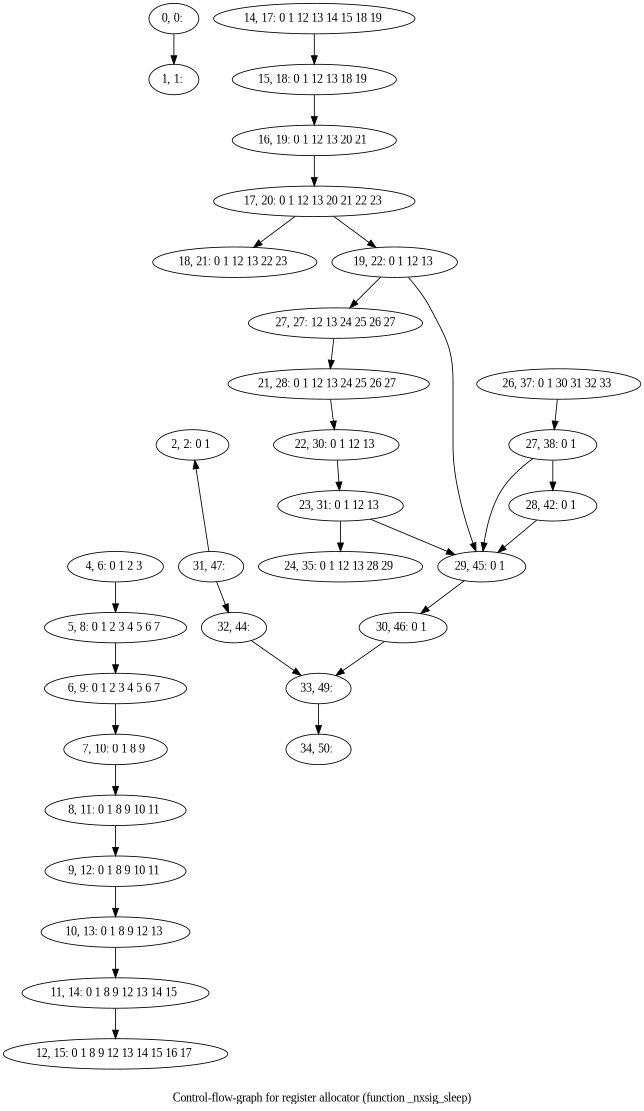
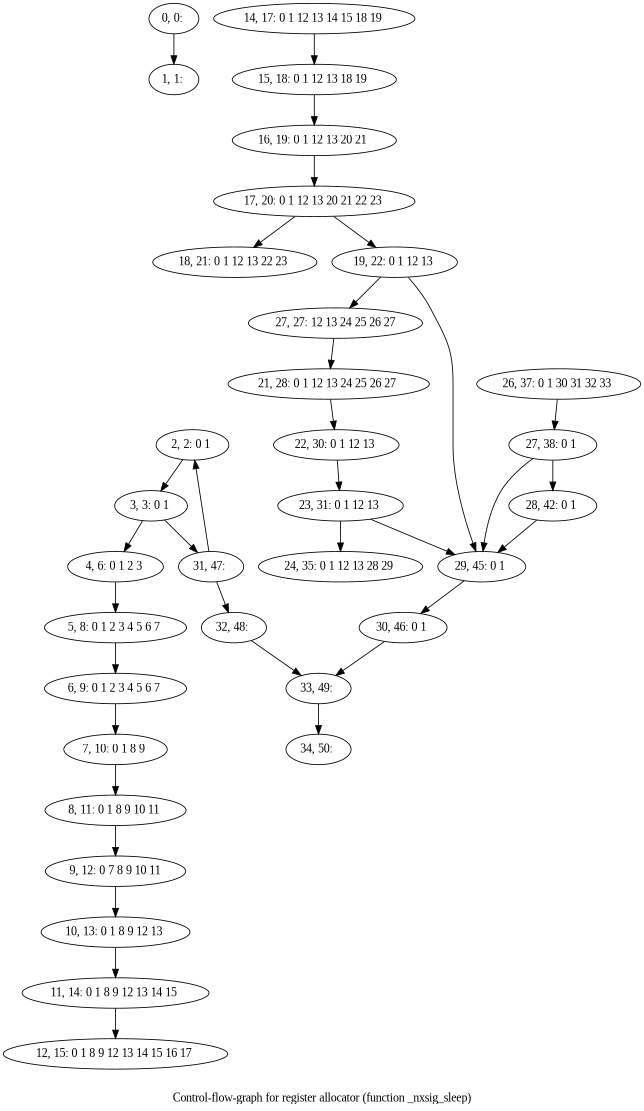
node "3, 3: 0 1": added
node "32, 44:": label "32, 44:" -> "32, 48:"
node "9, 12: 0 1 8 9 10 11": label "9, 12: 0 1 8 9 10 11" -> "9, 12: 0 7 8 9 10 11"
